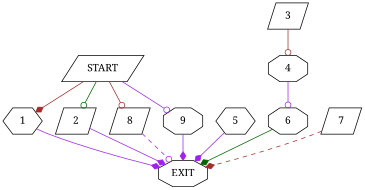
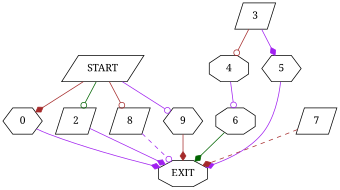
edge "3" -> "5": added
node "1": label "1" -> "0"
node "9": shape octagon -> hexagon
edge "9" -> "EXIT": color purple -> brown
